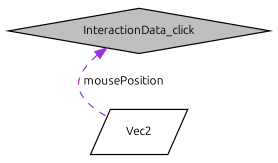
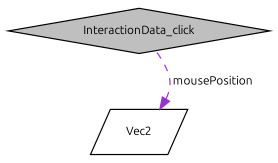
edge "Vec2" -> "InteractionData_click": reversed
